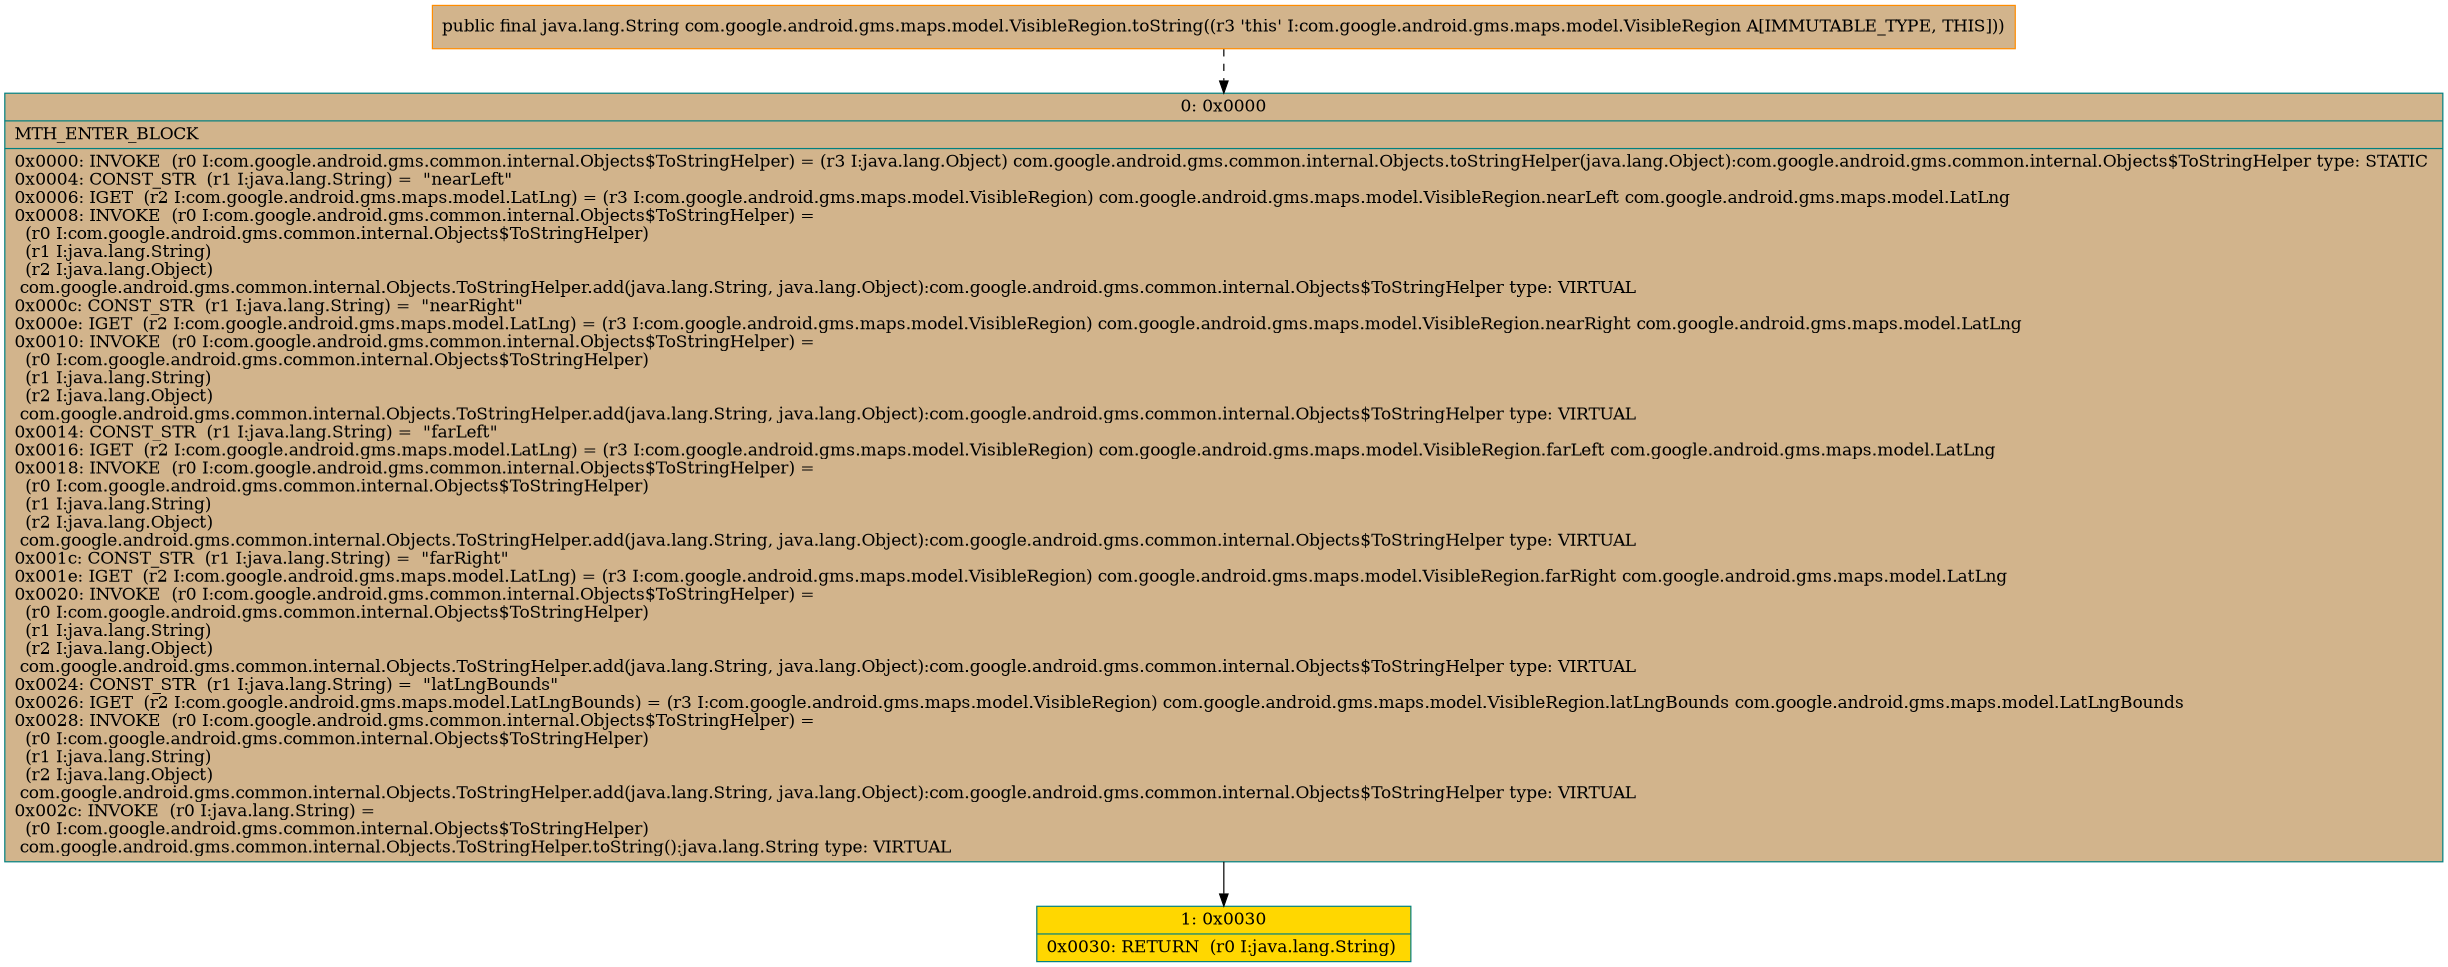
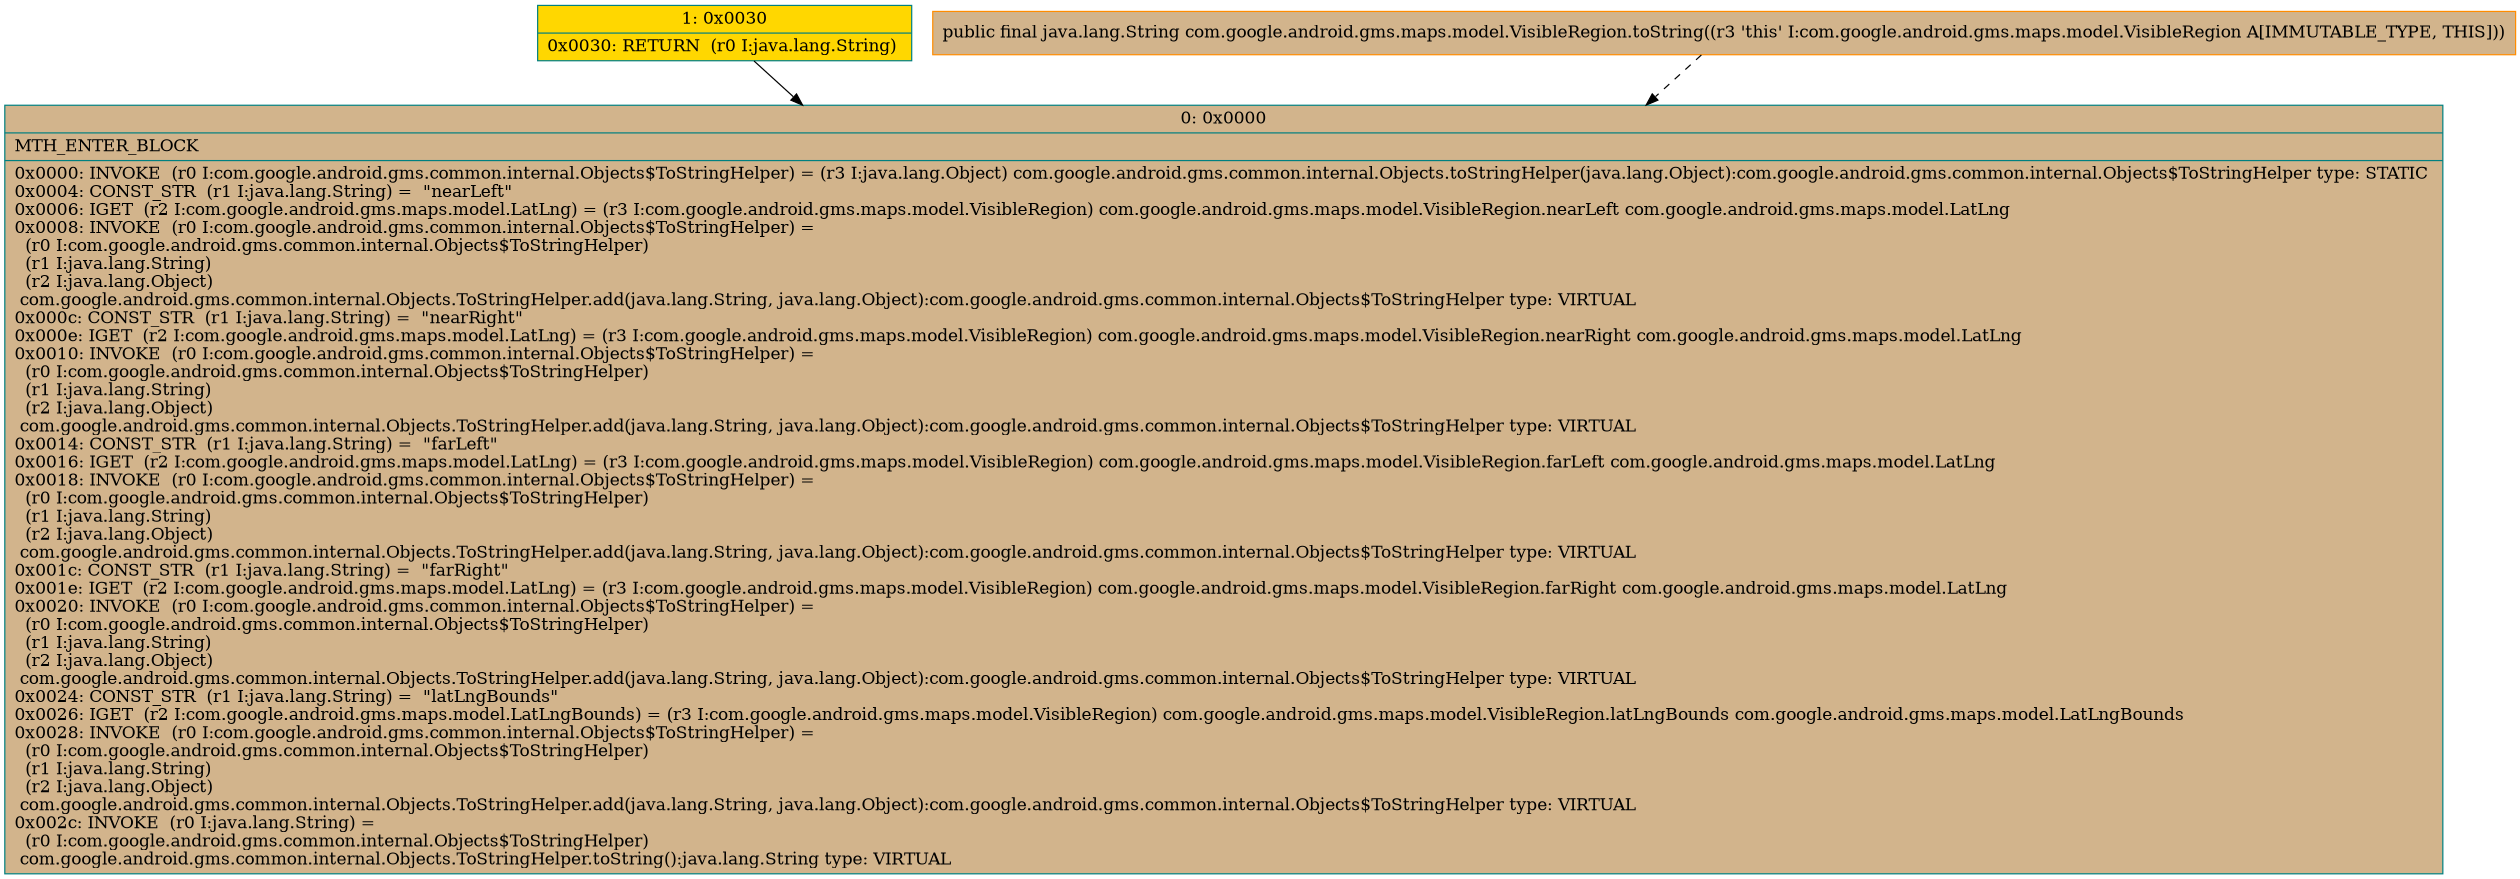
edge "0: 0x0000" -> "1: 0x0030": reversed
